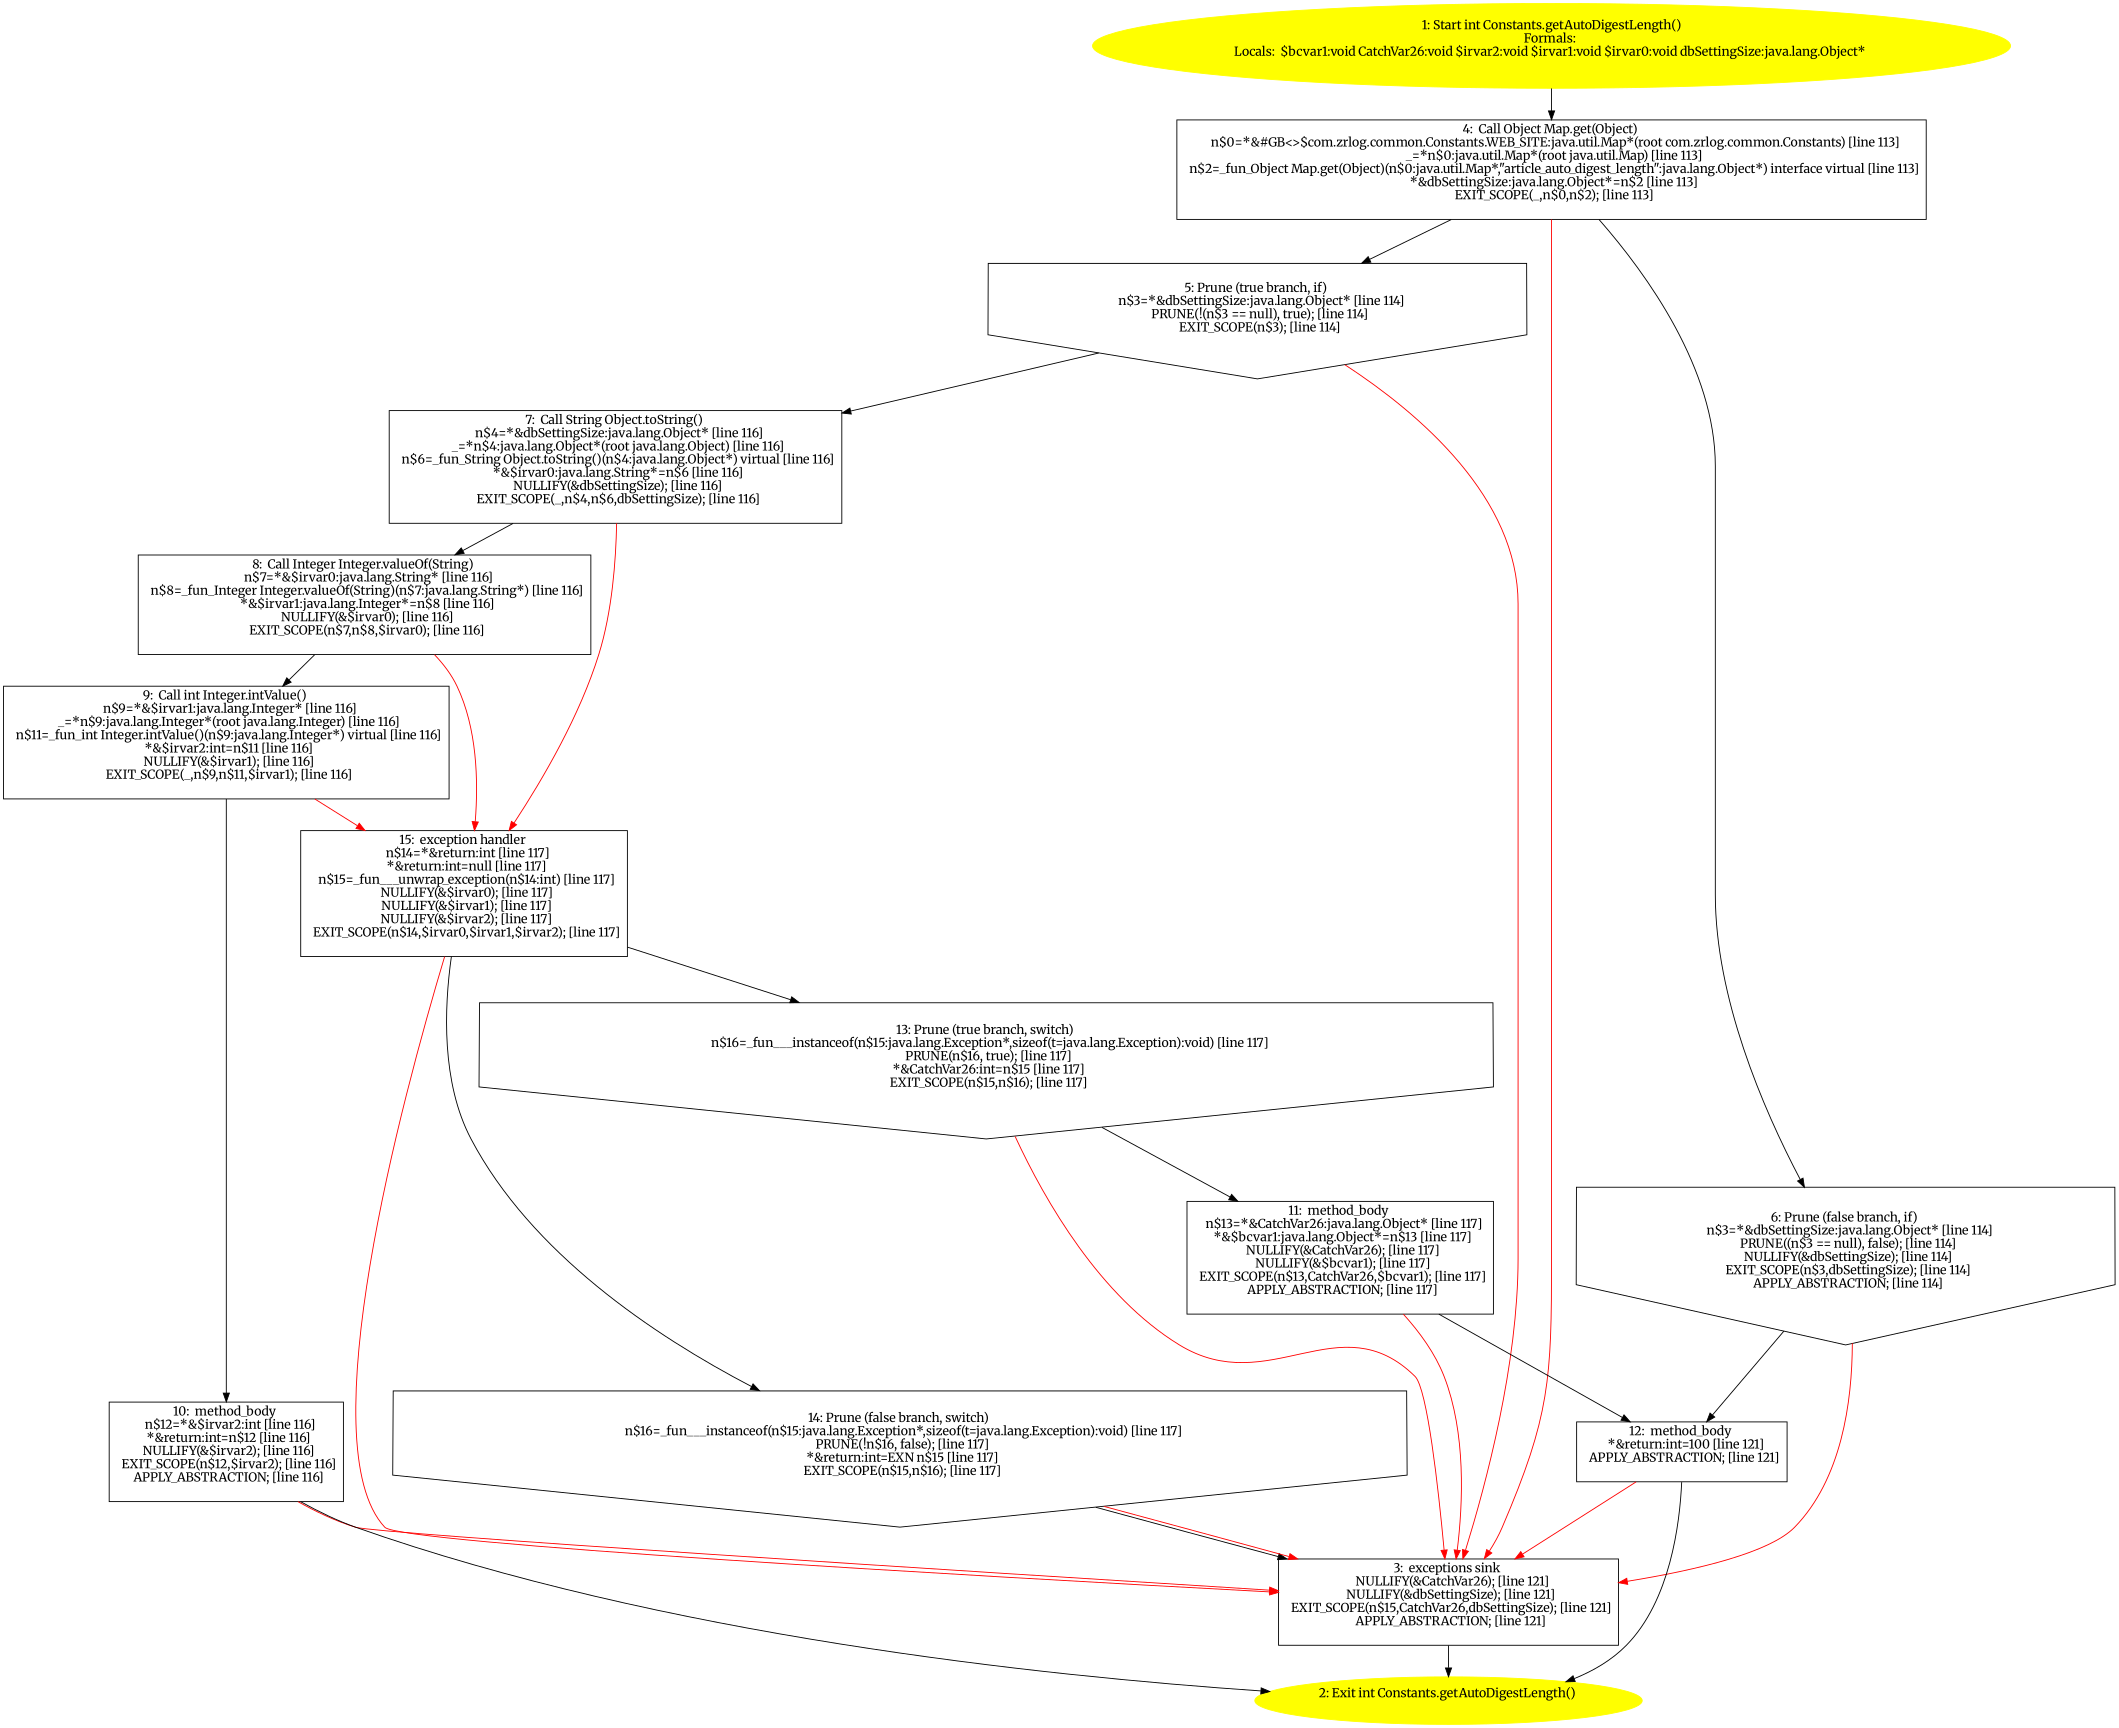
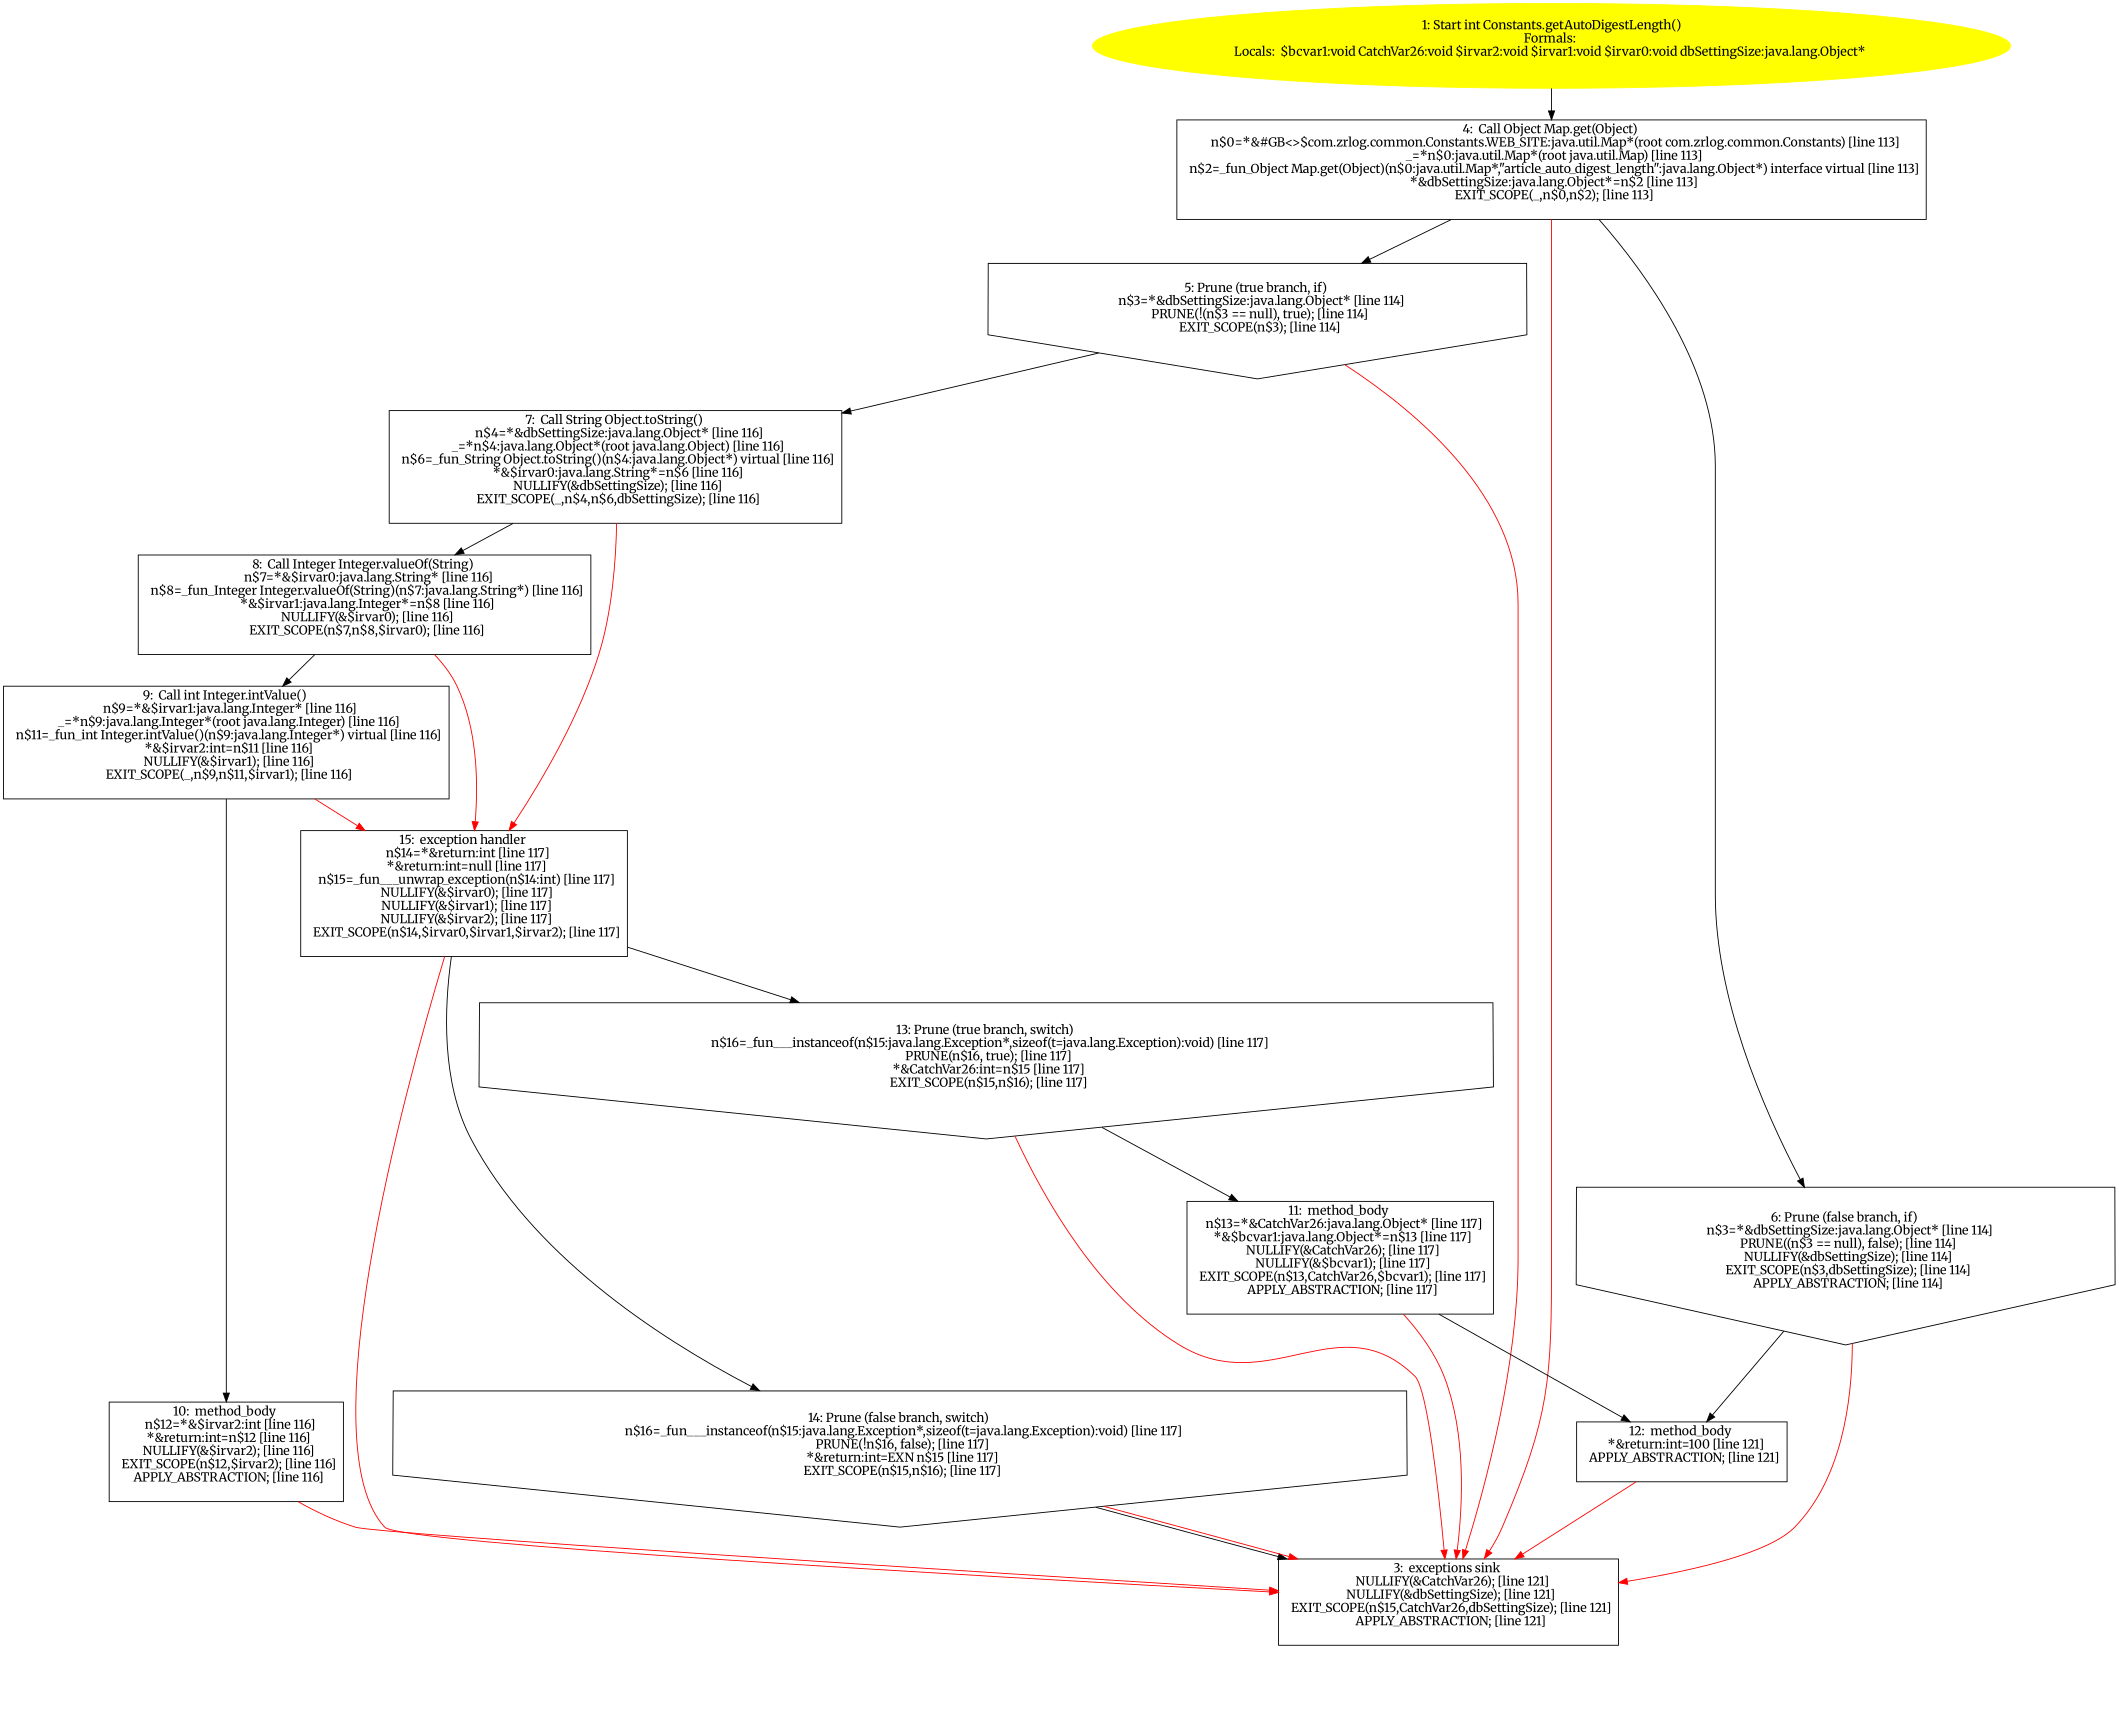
node "2: Exit int Constants.getAutoDigestLength()": removed
